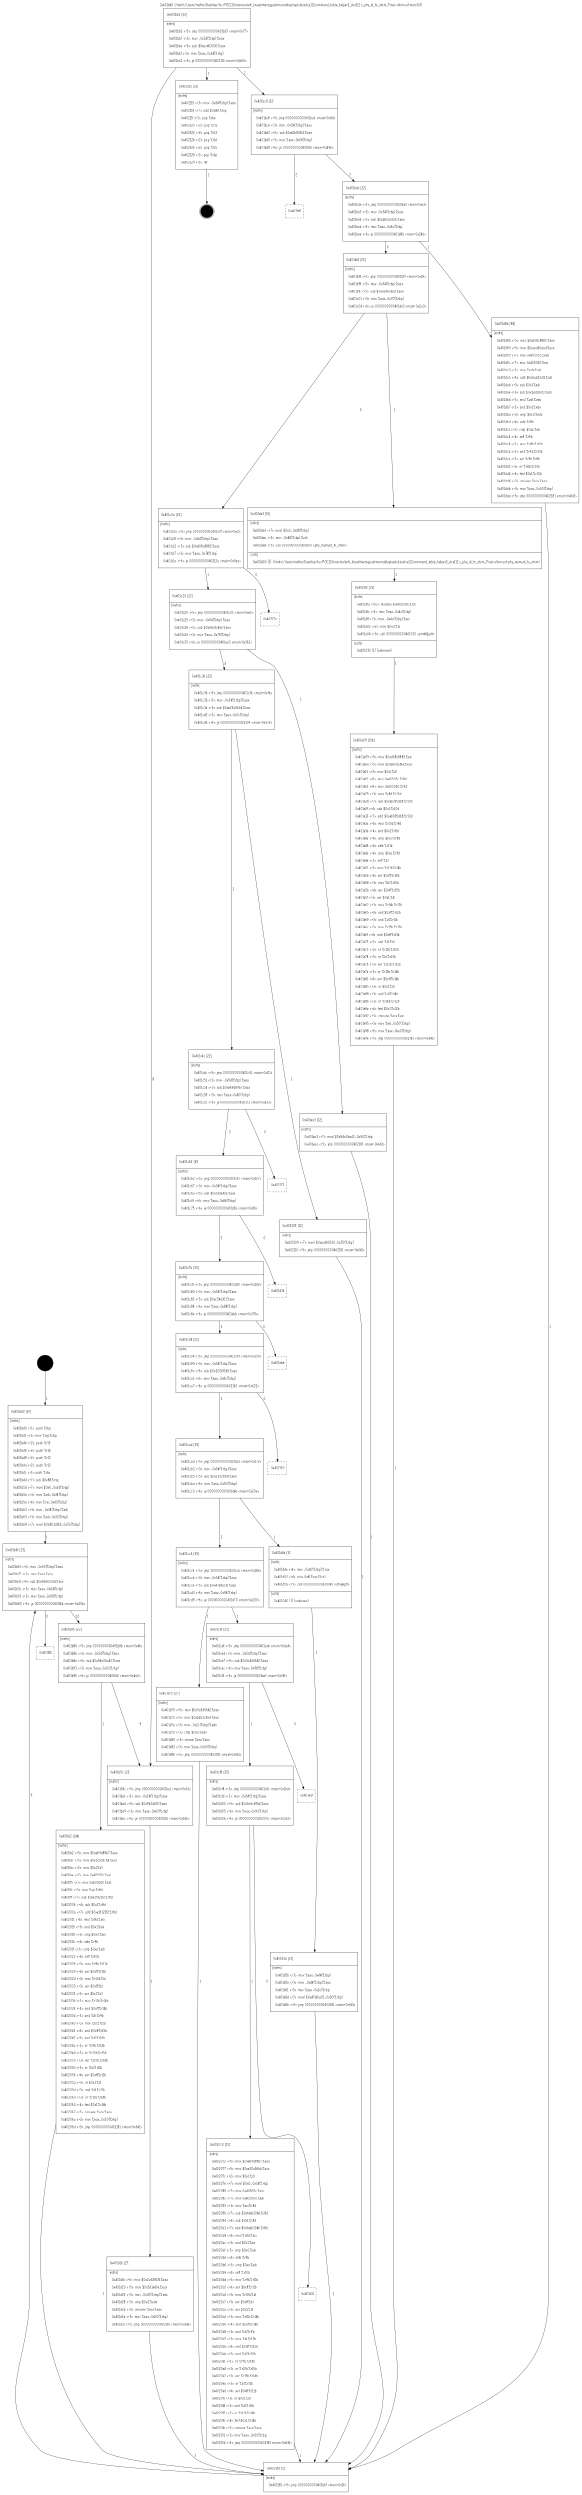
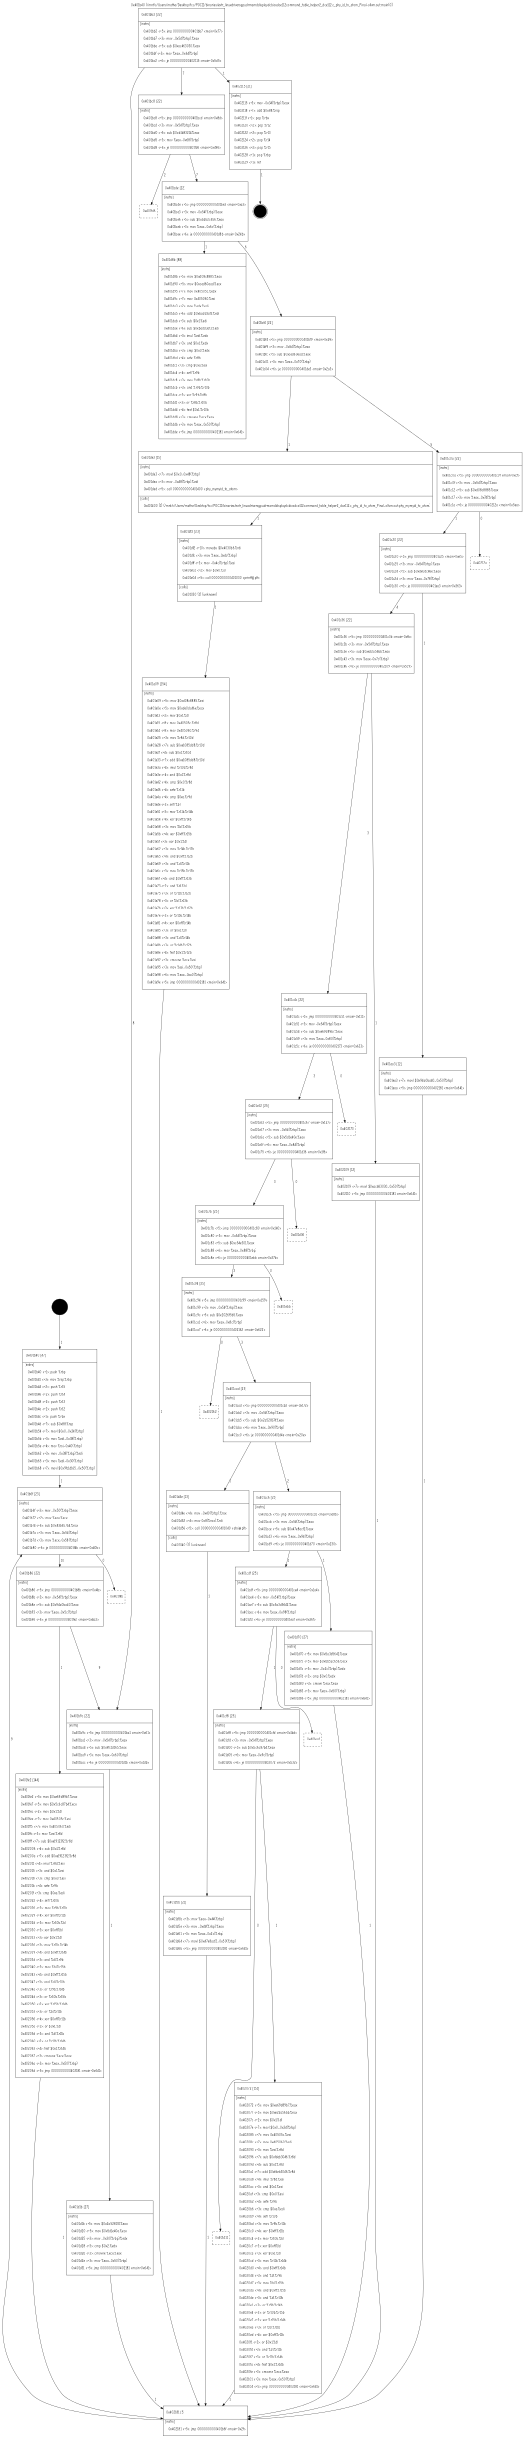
edge "0x401d8b [88]" -> "0x402181 [5]": removed, label "1"
